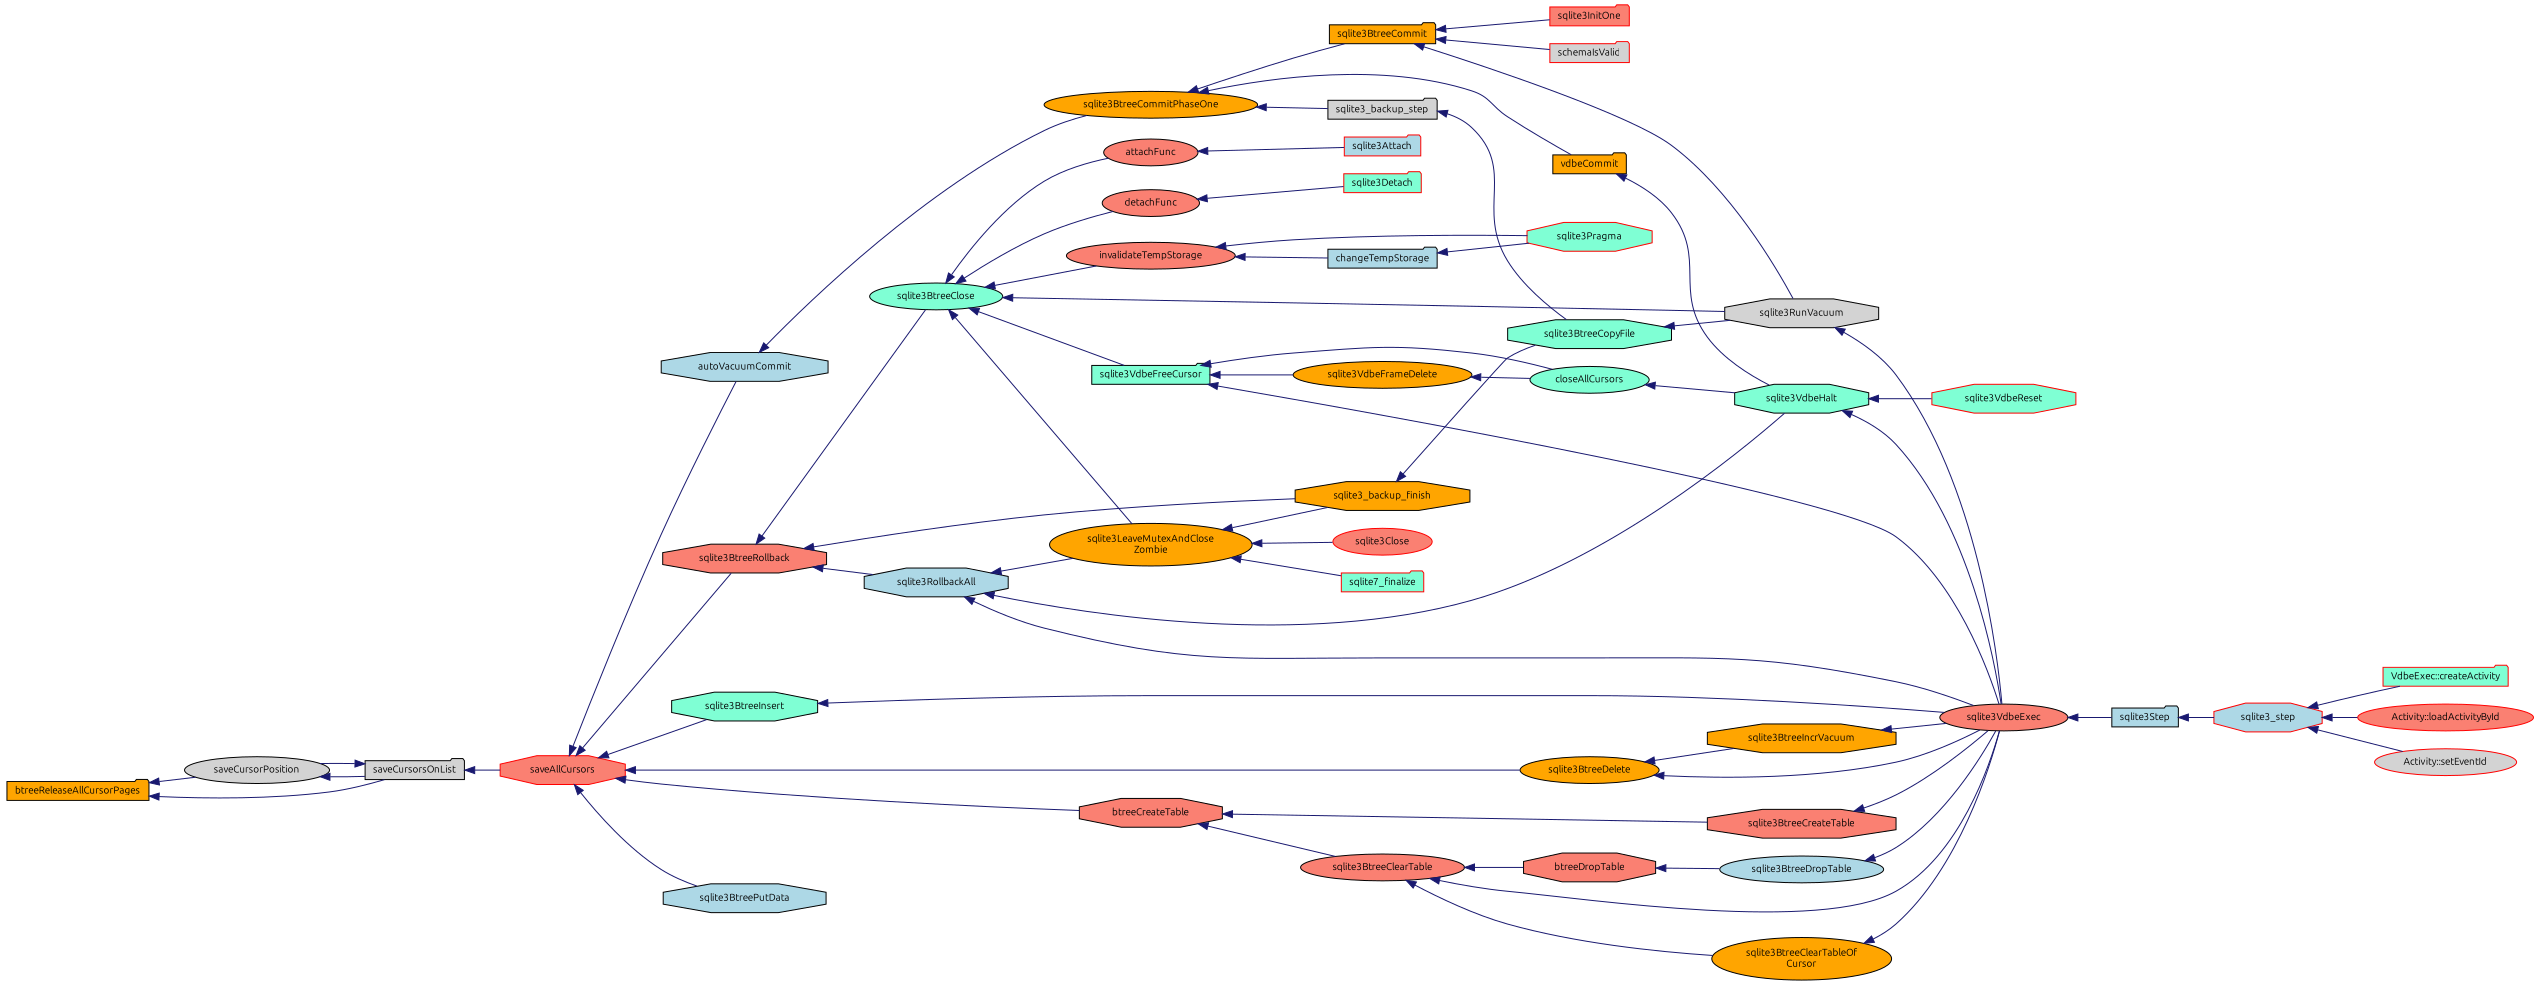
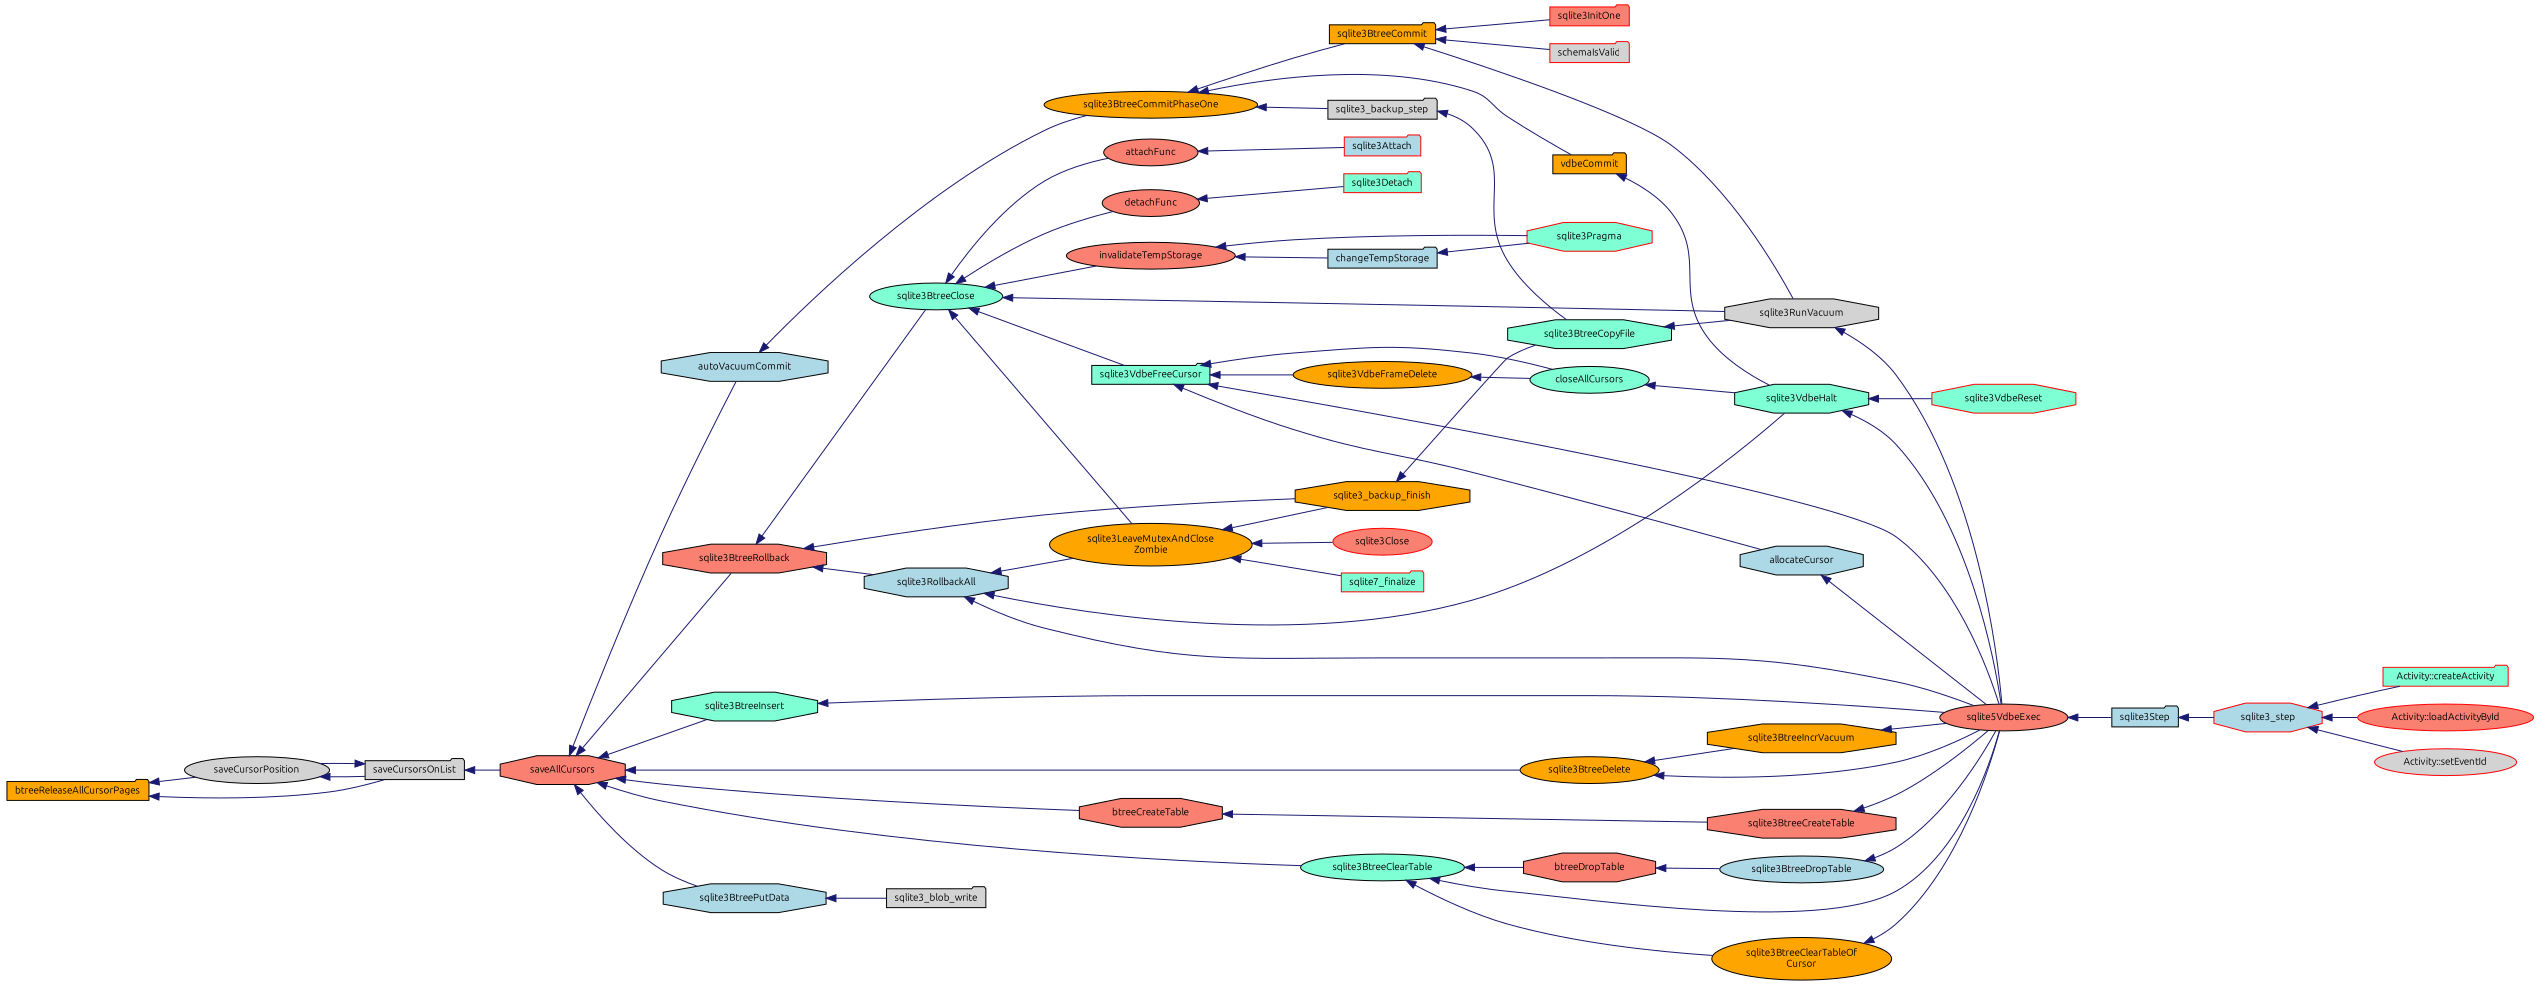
node "allocateCursor": added
node "VdbeExec::createActivity": label "VdbeExec::createActivity" -> "Activity::createActivity"
node "sqlite3VdbeExec": label "sqlite3VdbeExec" -> "sqlite5VdbeExec"
node "saveAllCursors": color red -> black
edge "sqlite3BtreeClearTable" -> "btreeCreateTable": now "sqlite3BtreeClearTable" -> "saveAllCursors"
node "sqlite3BtreeClearTable": fillcolor salmon -> aquamarine
node "sqlite3_blob_write": added
